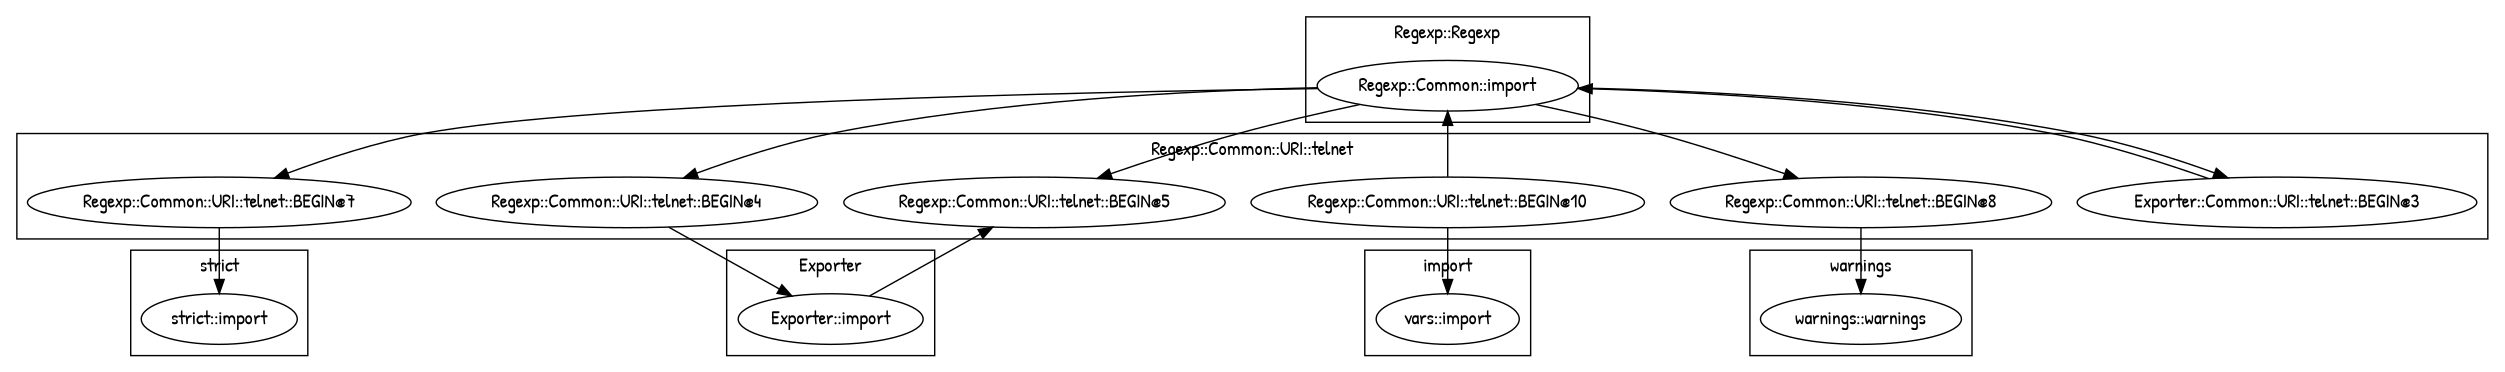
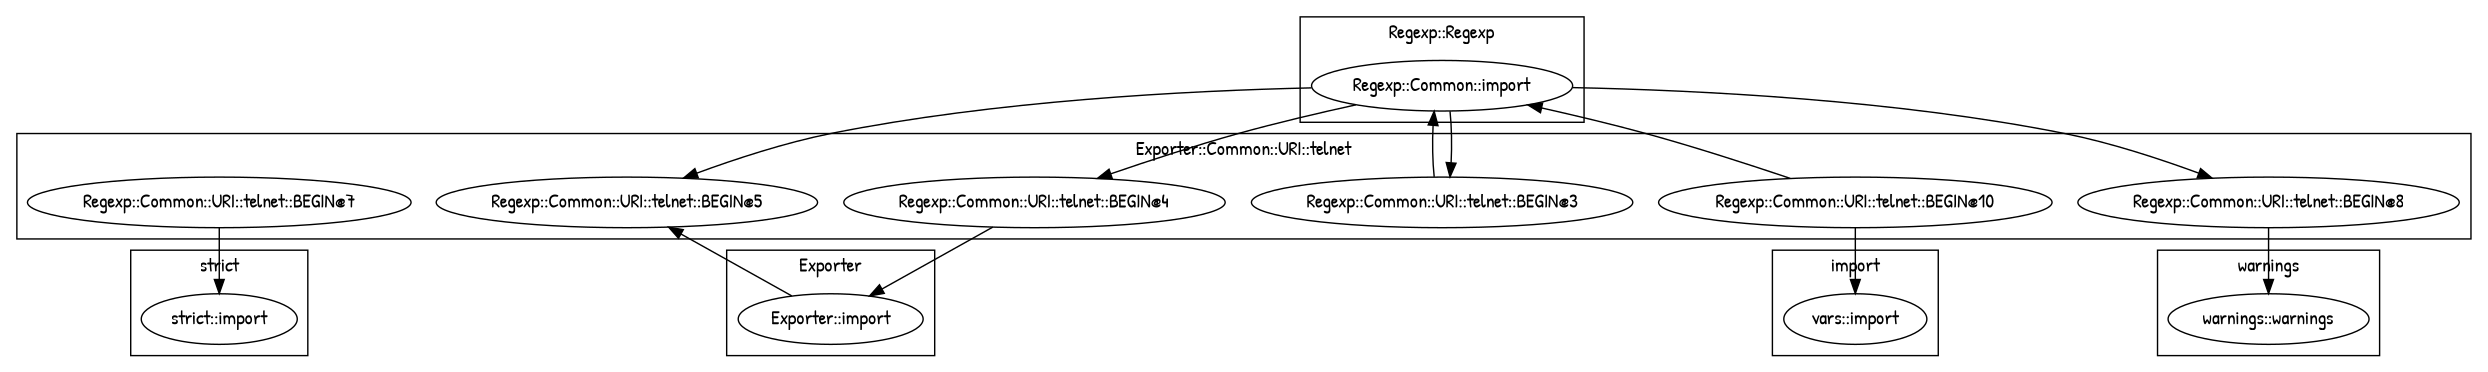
edge "Regexp::Common::import" -> "Regexp::Common::URI::telnet::BEGIN@7": removed
cluster "Regexp::Common::URI::telnet": label "Regexp::Common::URI::telnet" -> "Exporter::Common::URI::telnet"
node "Exporter::Common::URI::telnet::BEGIN@3": label "Exporter::Common::URI::telnet::BEGIN@3" -> "Regexp::Common::URI::telnet::BEGIN@3"
